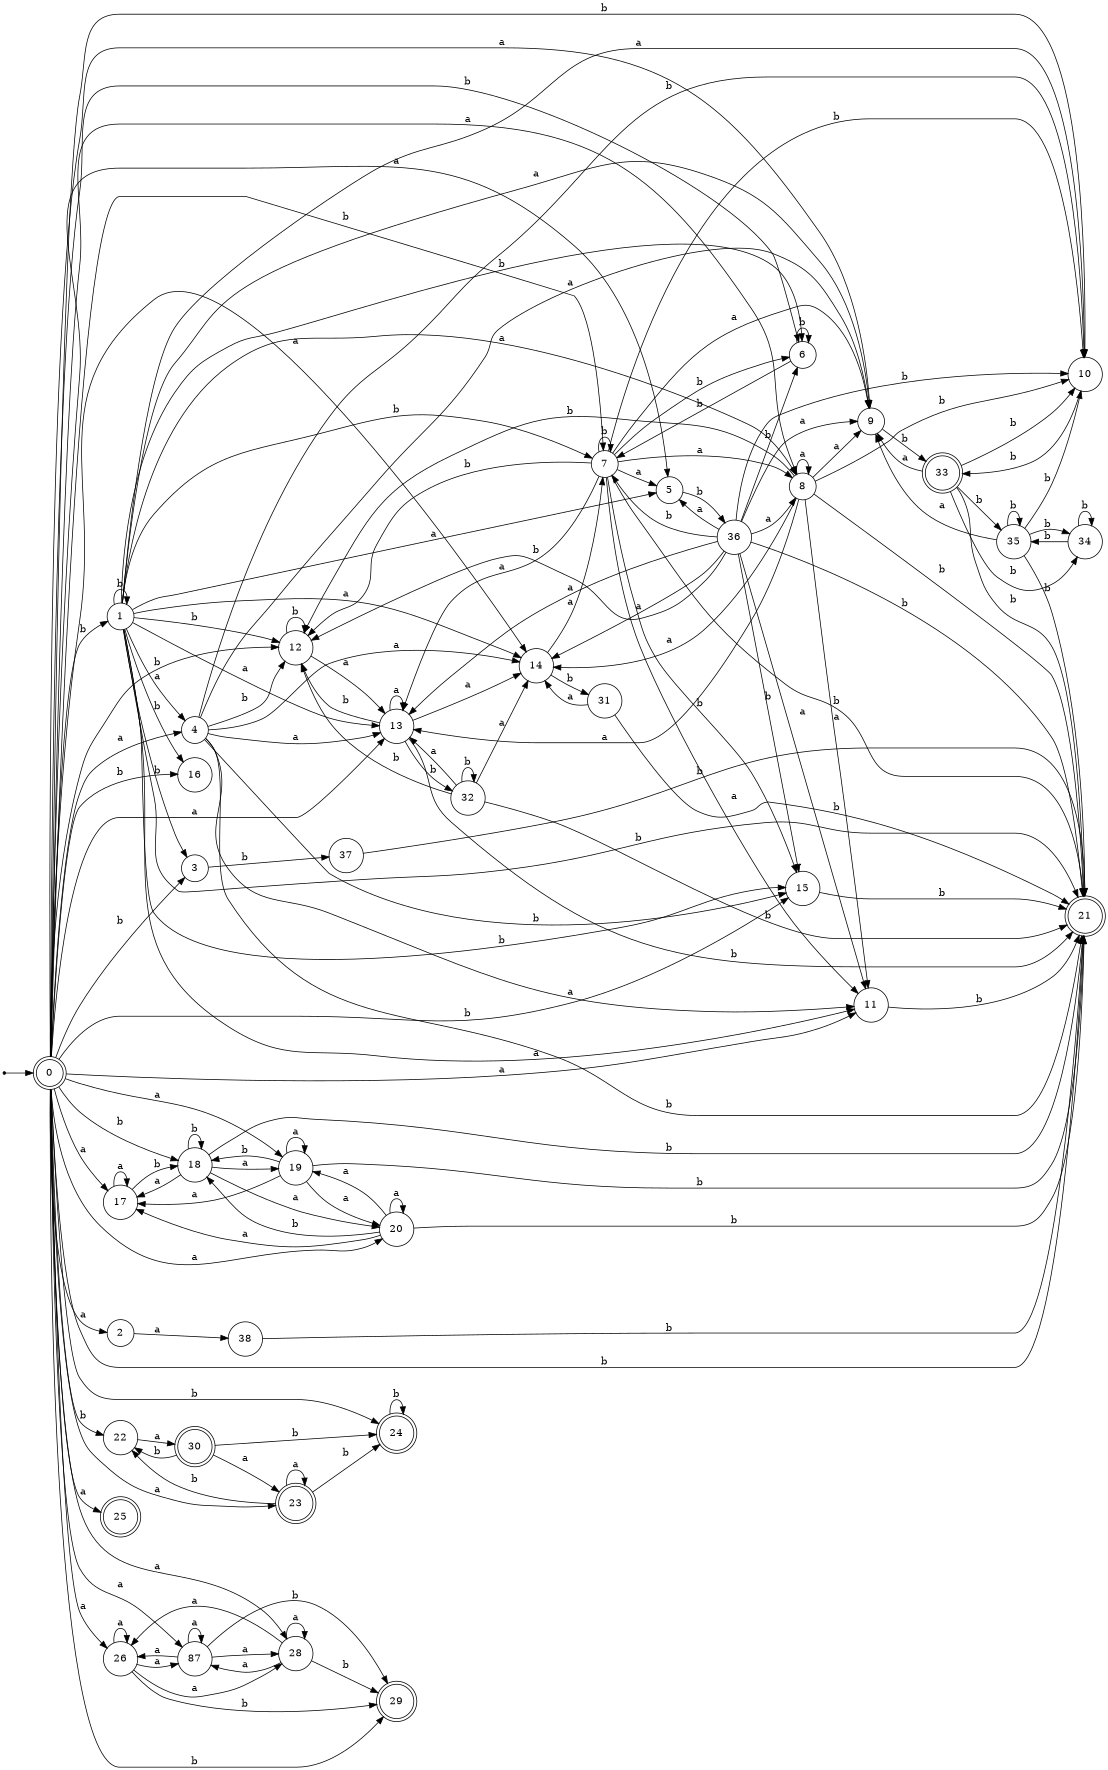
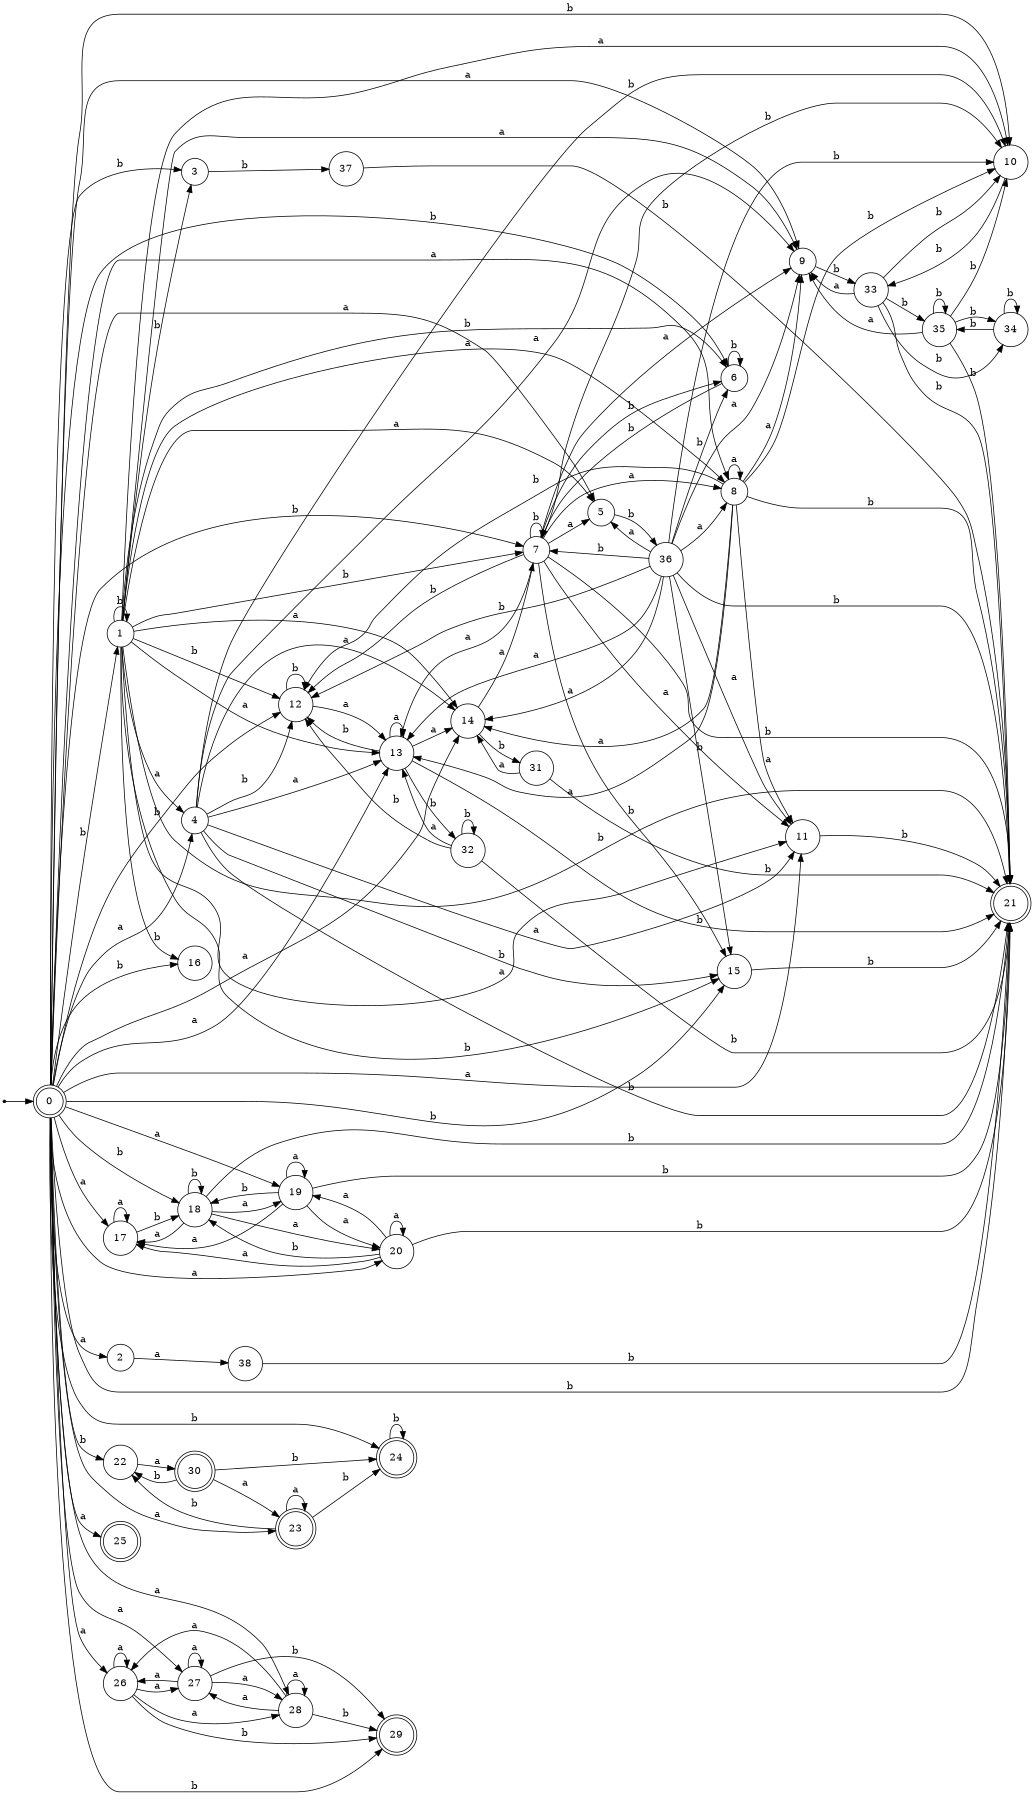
node "33": shape doublecircle -> circle
edge "32" -> "14": removed, label "a"
node "87": label "87" -> "27"
